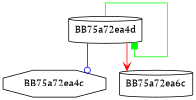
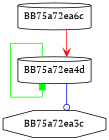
edge "BB75a72ea4d" -> "BB75a72ea6c": reversed
node "BB75a72ea4c": label "BB75a72ea4c" -> "BB75a72ea3c"
